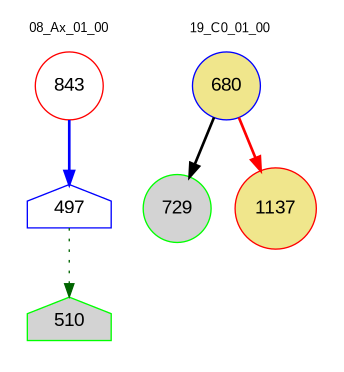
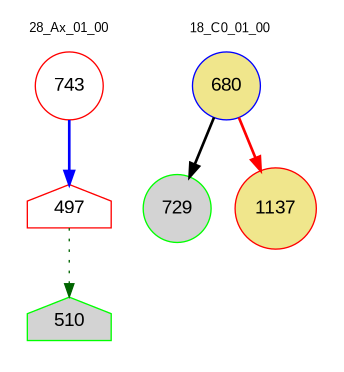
cluster "08_Ax_01_00": label "08_Ax_01_00" -> "28_Ax_01_00"
cluster "19_C0_01_00": label "19_C0_01_00" -> "18_C0_01_00"
node "843": label "843" -> "743"
node "497": color blue -> red
